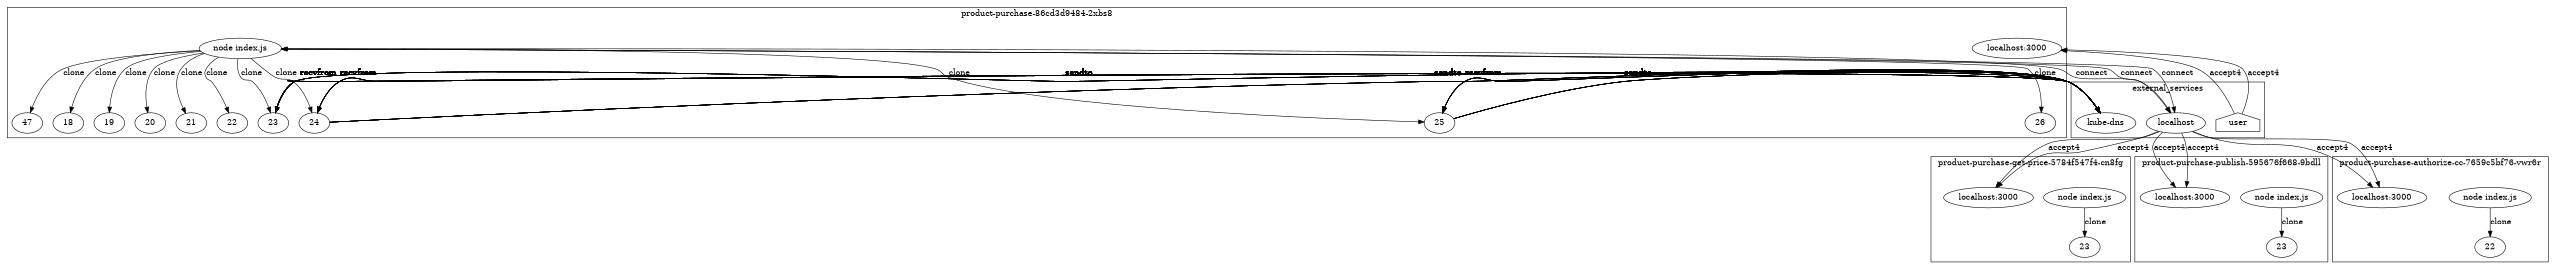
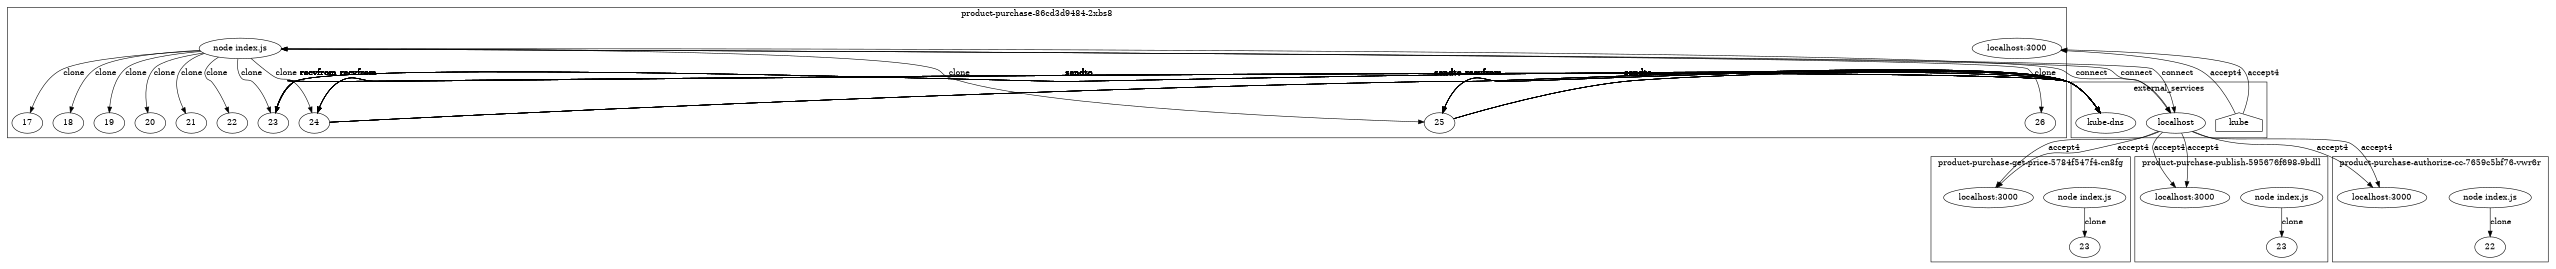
node "47": label "47" -> "17"
node "user": label "user" -> "kube"
cluster " product-purchase-publish-595676f668-9bdll ": label " product-purchase-publish-595676f668-9bdll " -> " product-purchase-publish-595676f698-9bdll "
